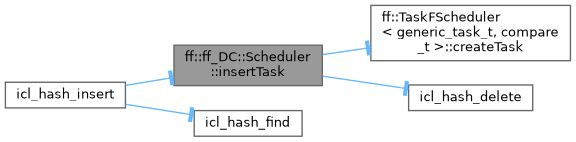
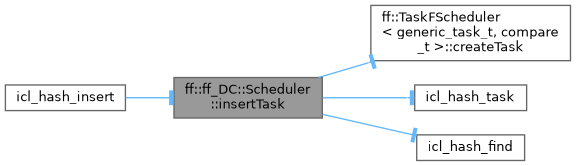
node "icl_hash_delete": label "icl_hash_delete" -> "icl_hash_task"
edge "icl_hash_insert" -> "icl_hash_find": now "ff::ff_DC::Scheduler ::insertTask" -> "icl_hash_find"
